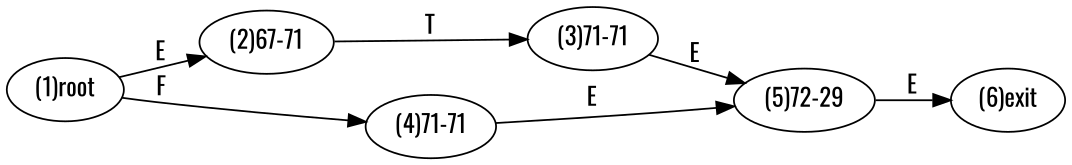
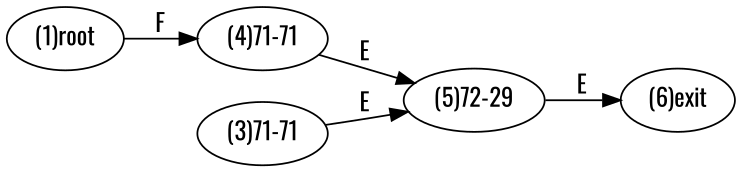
node "(2)67-71": removed
